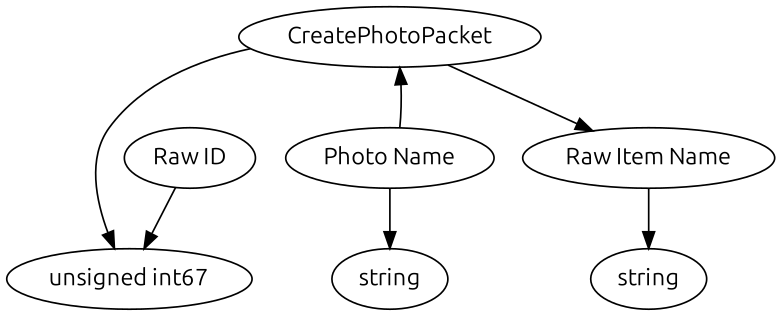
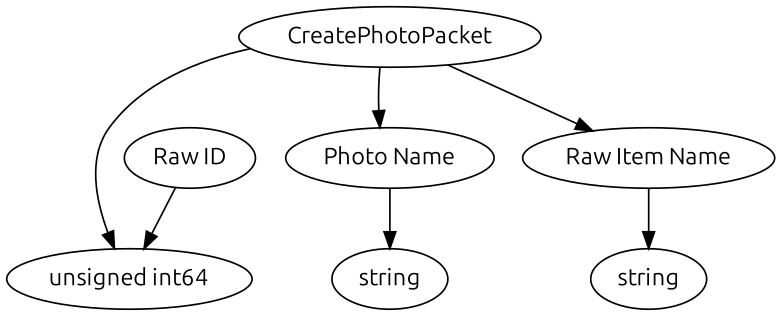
edge "Photo Name" -> "CreatePhotoPacket": reversed
node "unsigned int67": label "unsigned int67" -> "unsigned int64"
